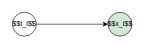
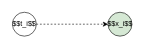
edge "$$t_i$$" -> "$$x_i$$": style solid -> dashed
